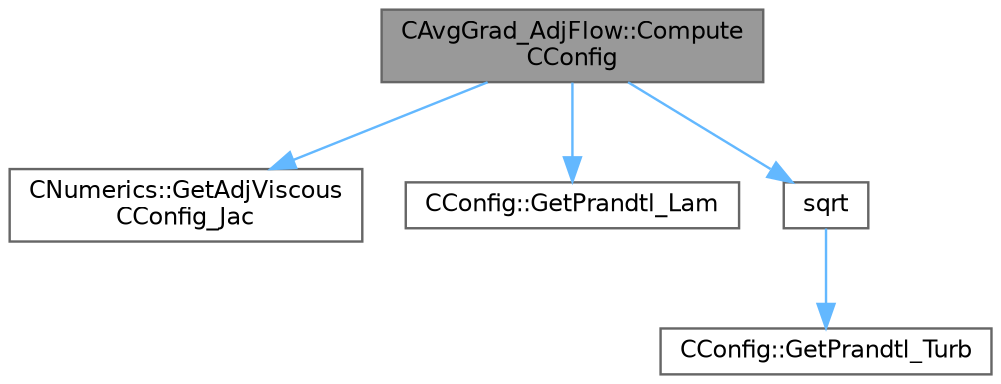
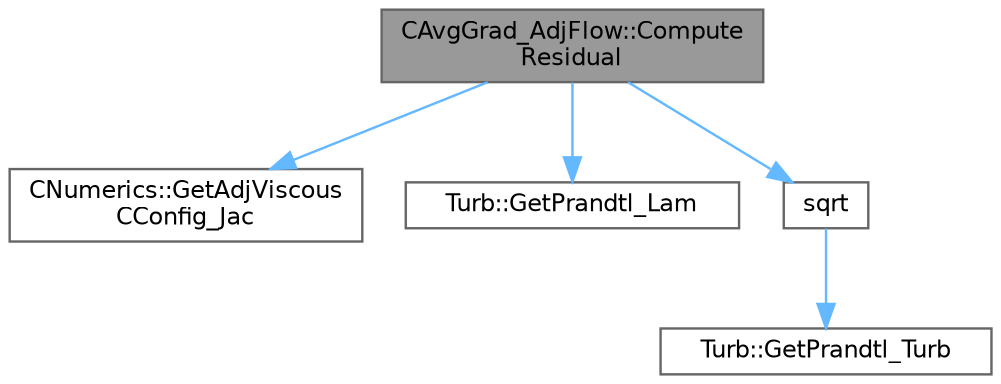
node "CAvgGrad_AdjFlow::Compute CConfig": label "CAvgGrad_AdjFlow::Compute CConfig" -> "CAvgGrad_AdjFlow::Compute Residual"
node "CConfig::GetPrandtl_Lam": label "CConfig::GetPrandtl_Lam" -> "Turb::GetPrandtl_Lam"
node "CConfig::GetPrandtl_Turb": label "CConfig::GetPrandtl_Turb" -> "Turb::GetPrandtl_Turb"
